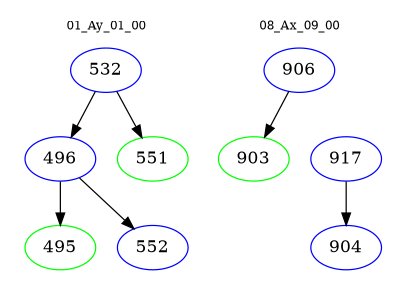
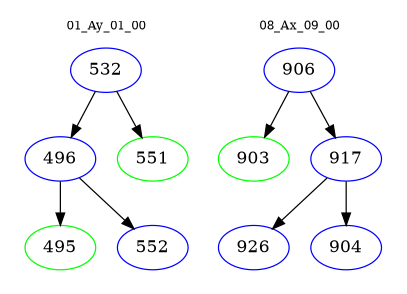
edge "906" -> "917": added
node "926": added
